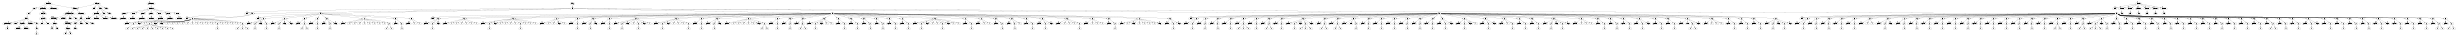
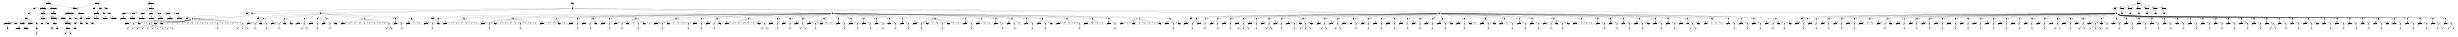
node "listChange": added
